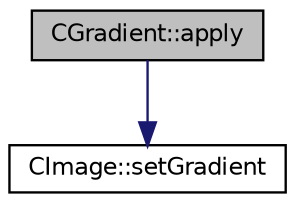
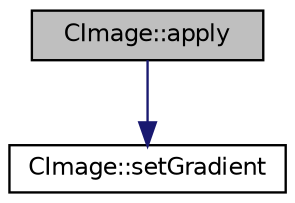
node "CGradient::apply": label "CGradient::apply" -> "CImage::apply"
